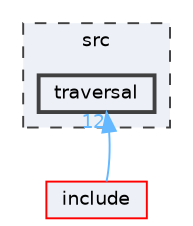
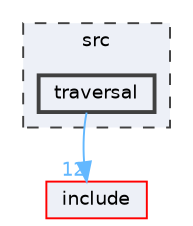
edge "include" -> "traversal": reversed
